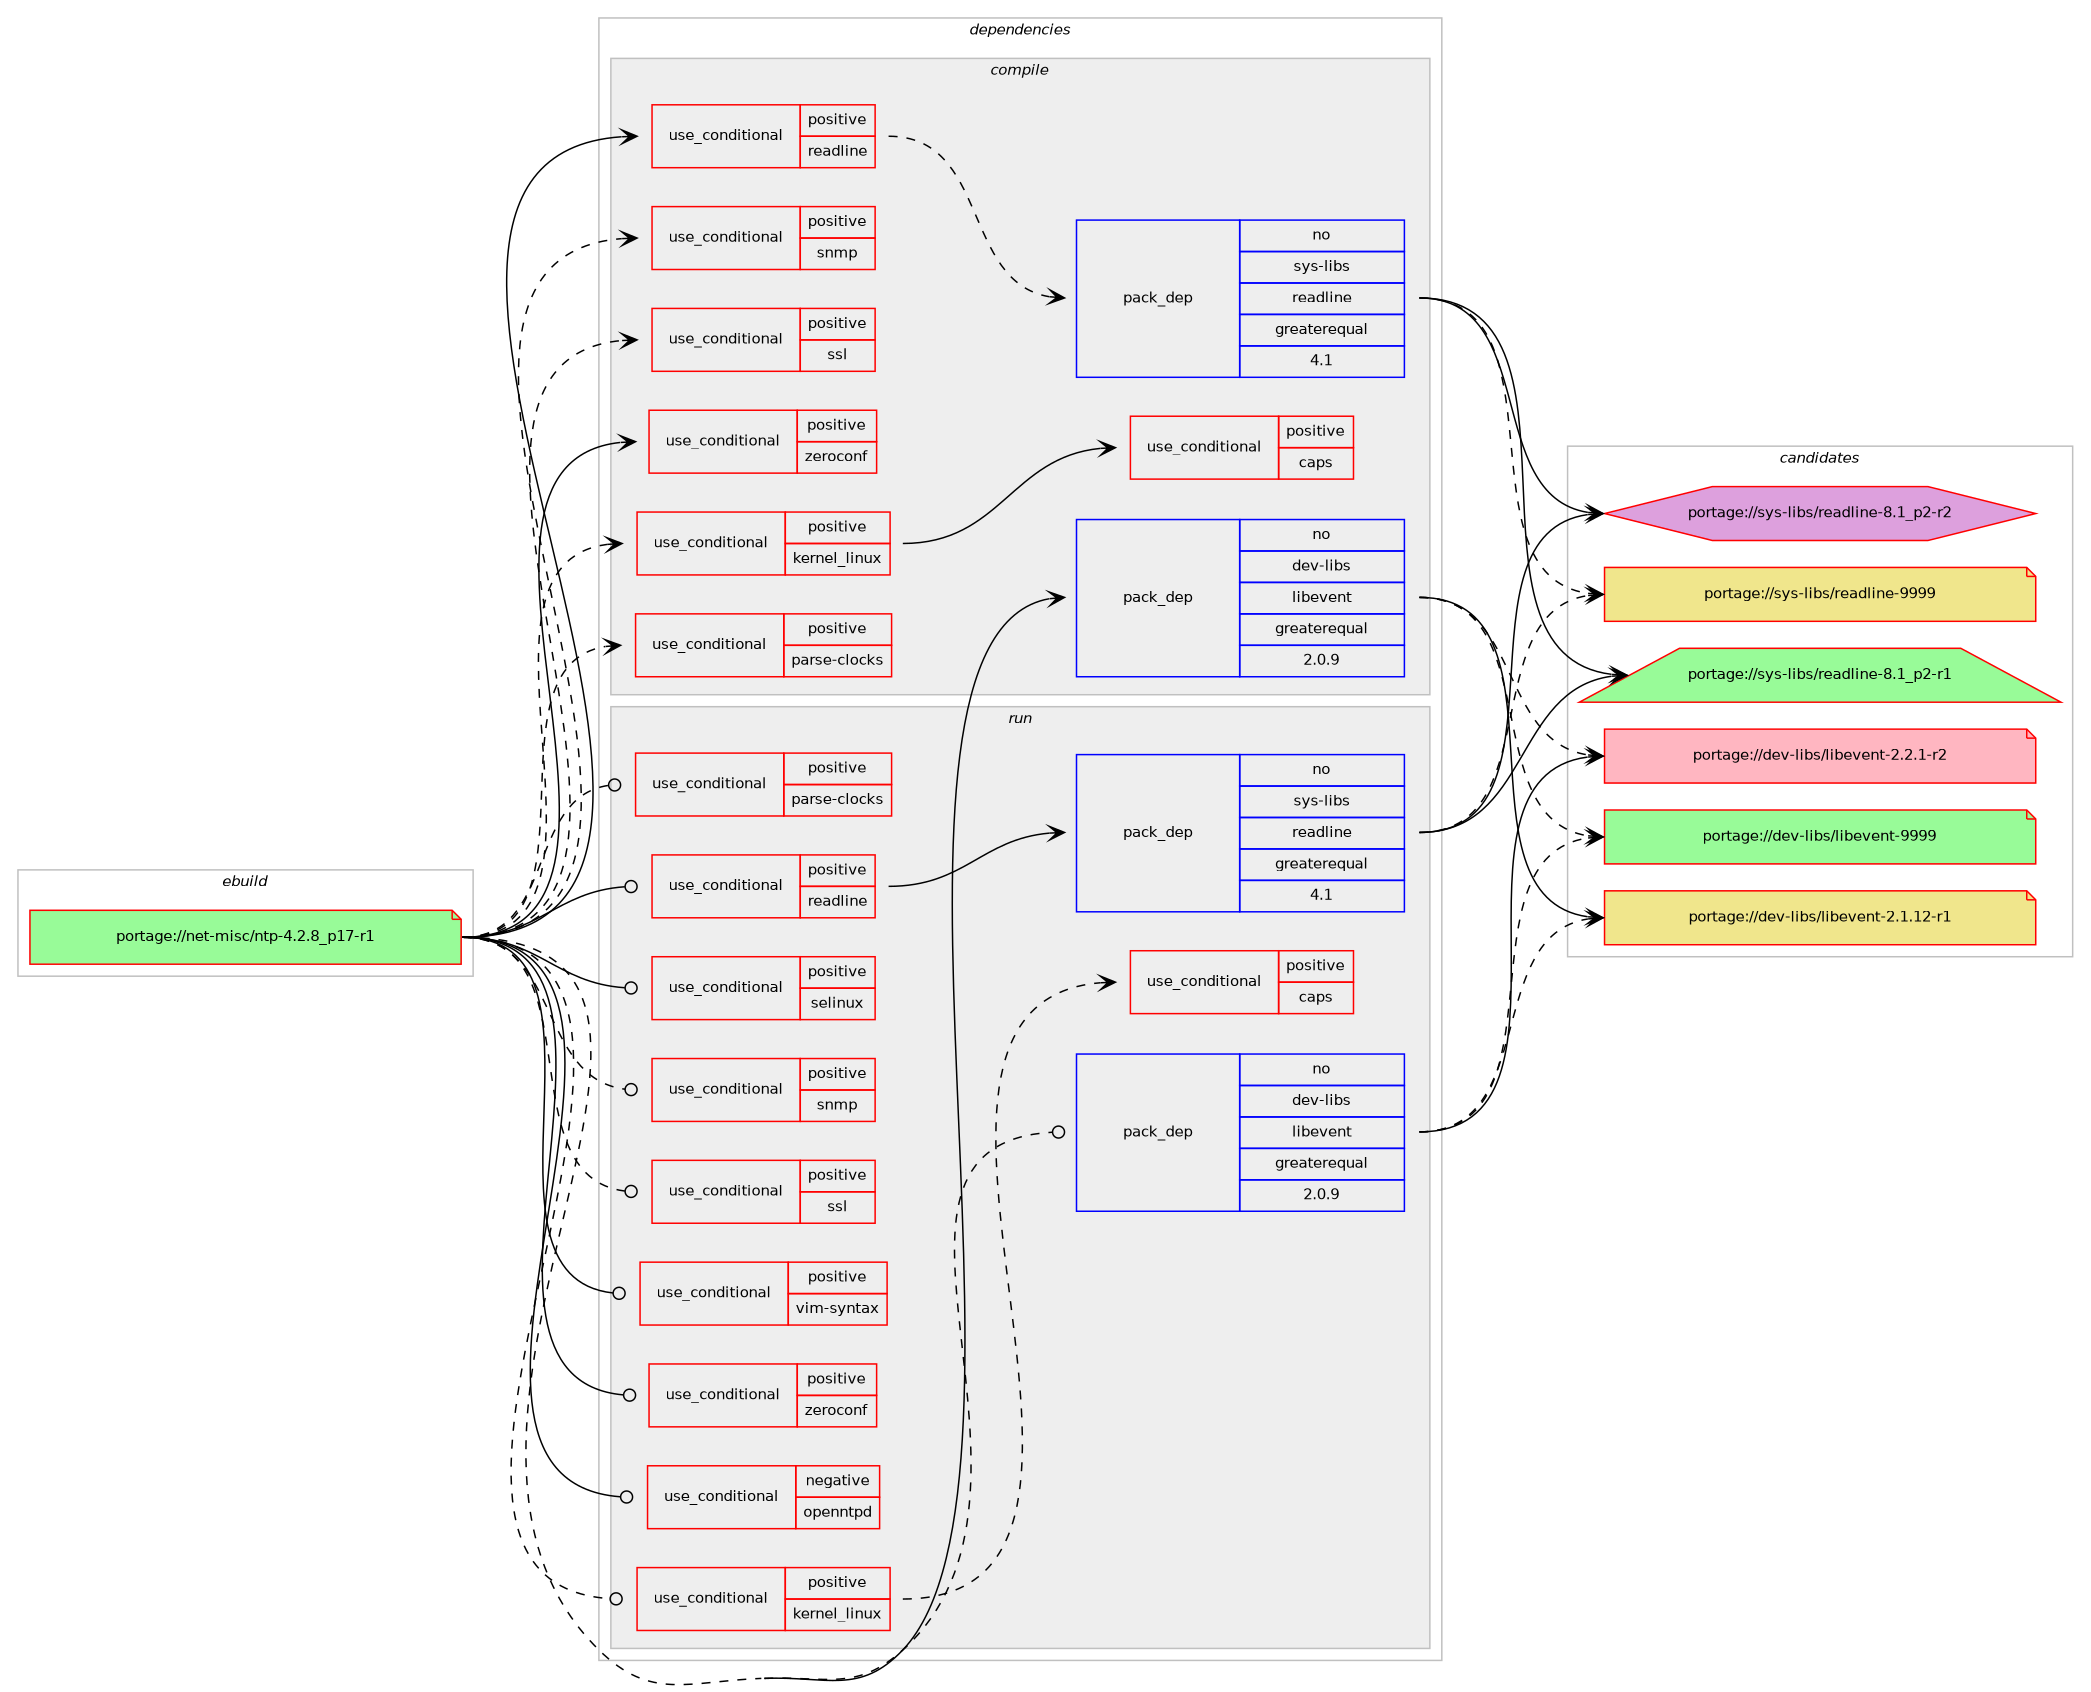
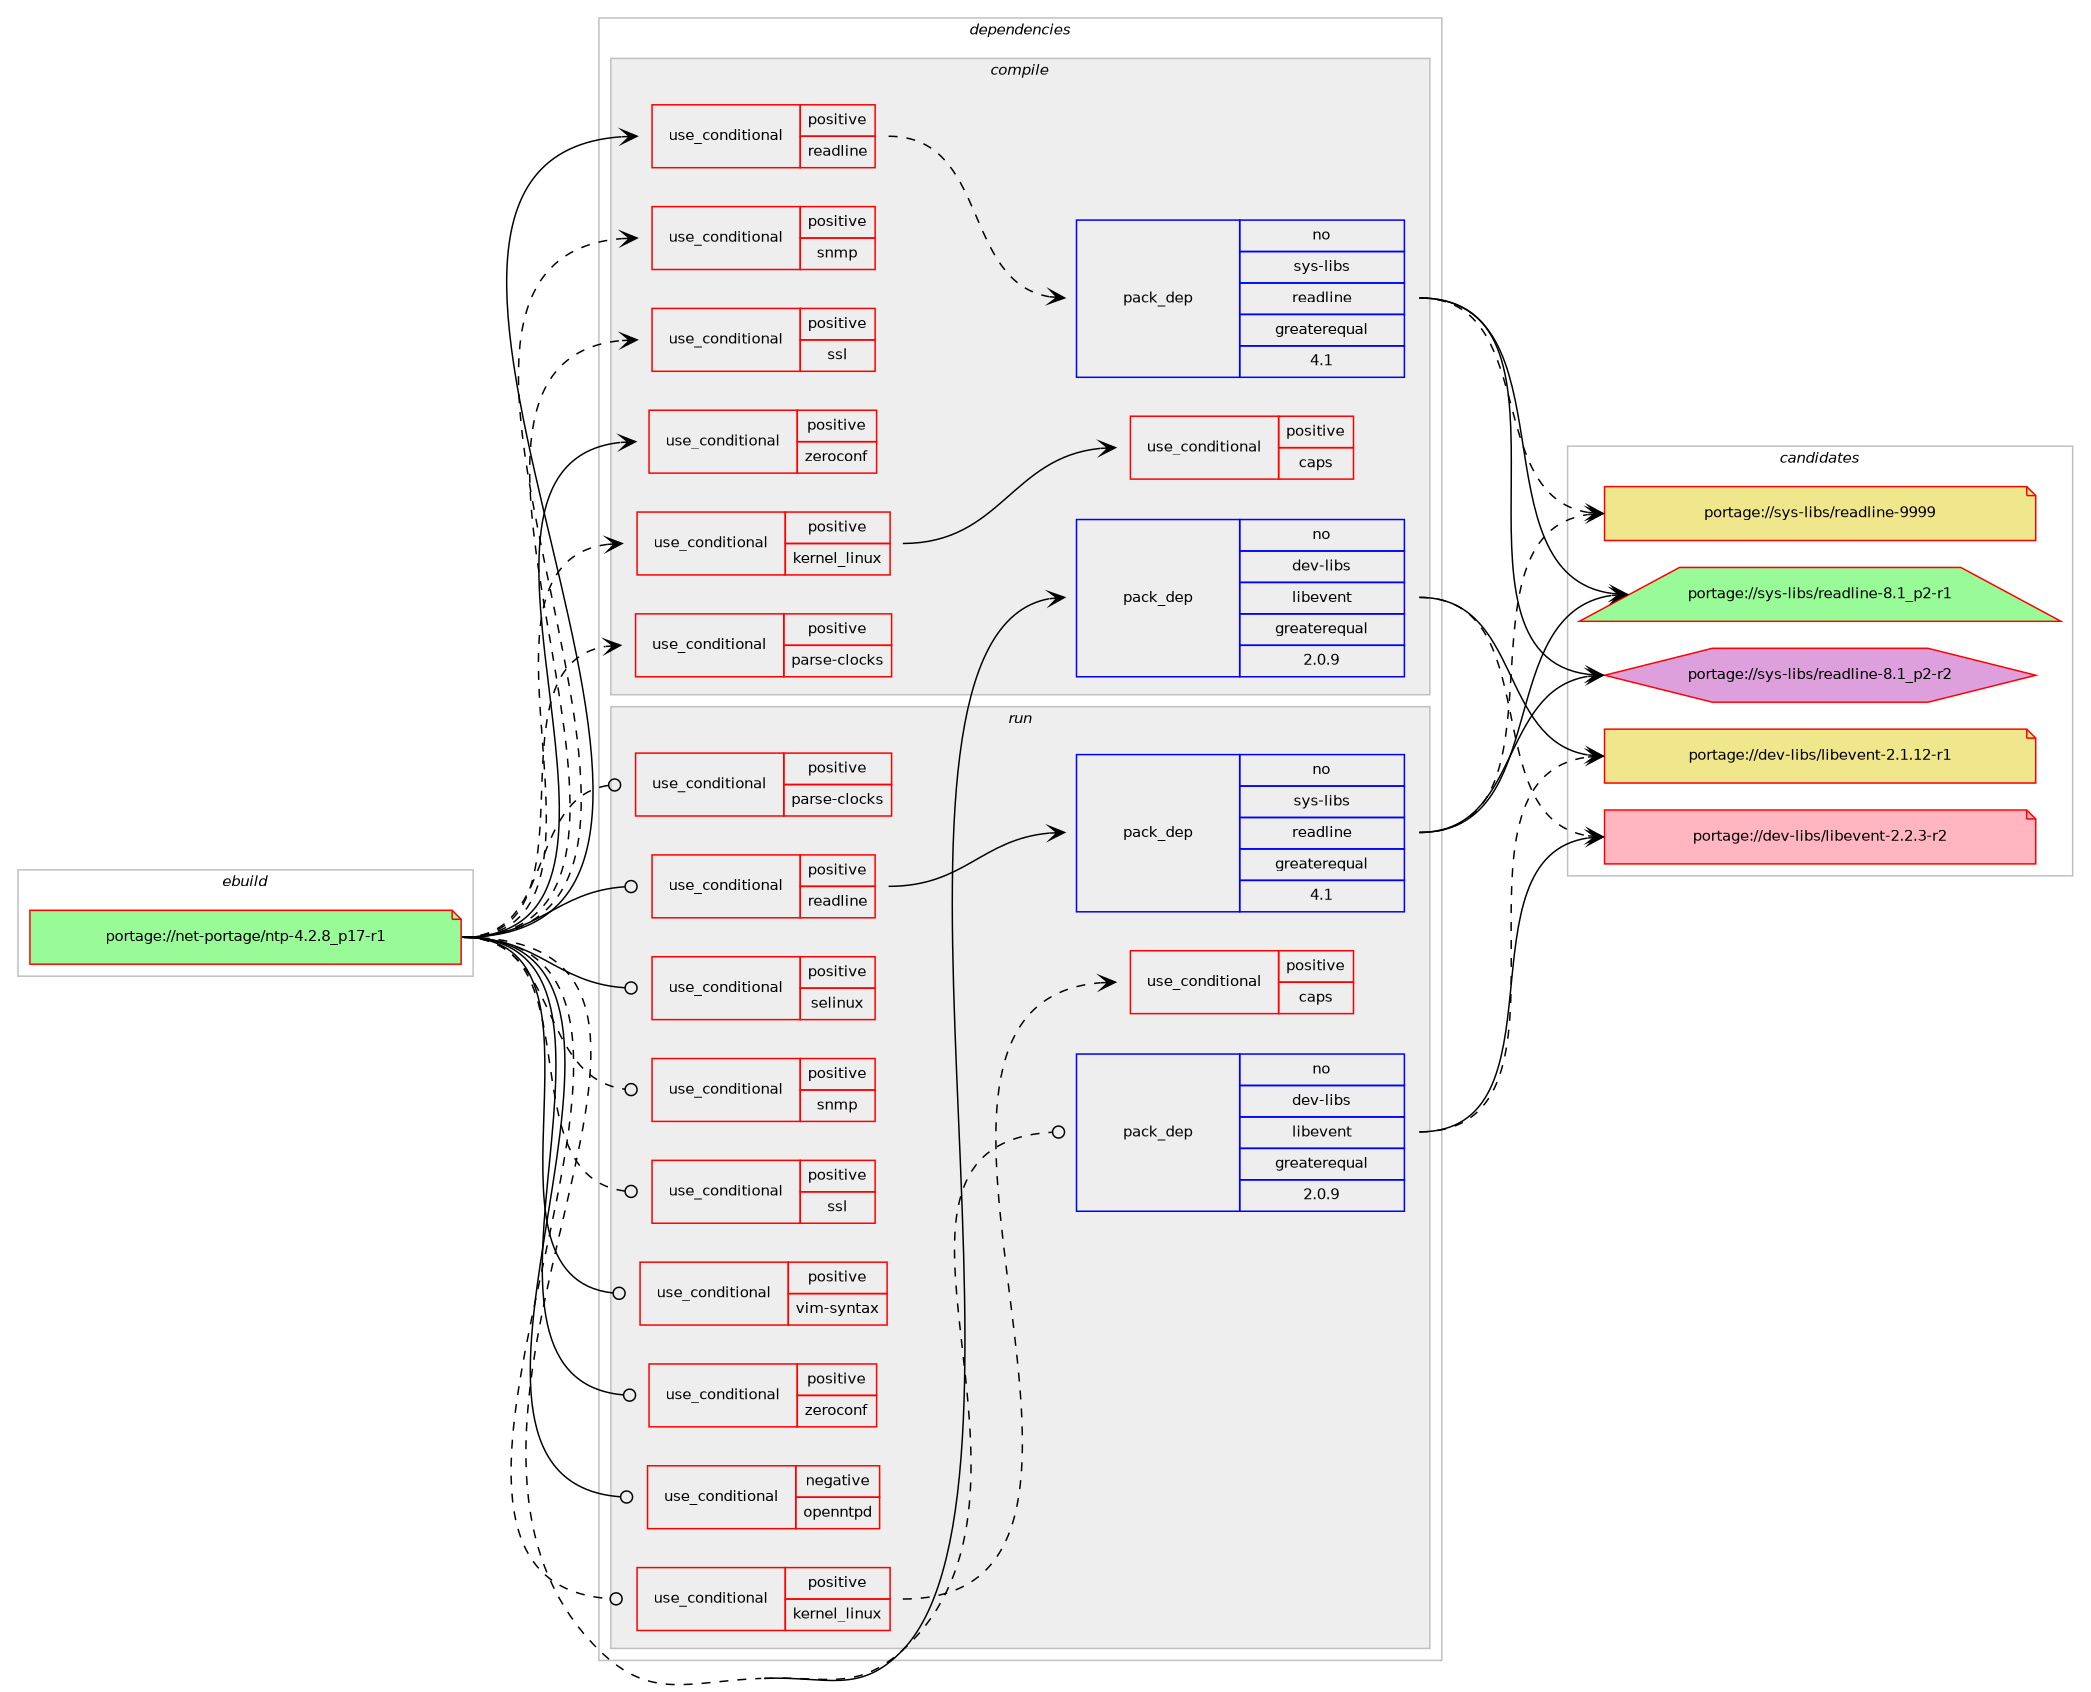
node "portage://dev-libs/libevent-2.2.1-r2": label "portage://dev-libs/libevent-2.2.1-r2" -> "portage://dev-libs/libevent-2.2.3-r2"
node "portage://dev-libs/libevent-9999": removed
node "portage://net-misc/ntp-4.2.8_p17-r1": label "portage://net-misc/ntp-4.2.8_p17-r1" -> "portage://net-portage/ntp-4.2.8_p17-r1"
